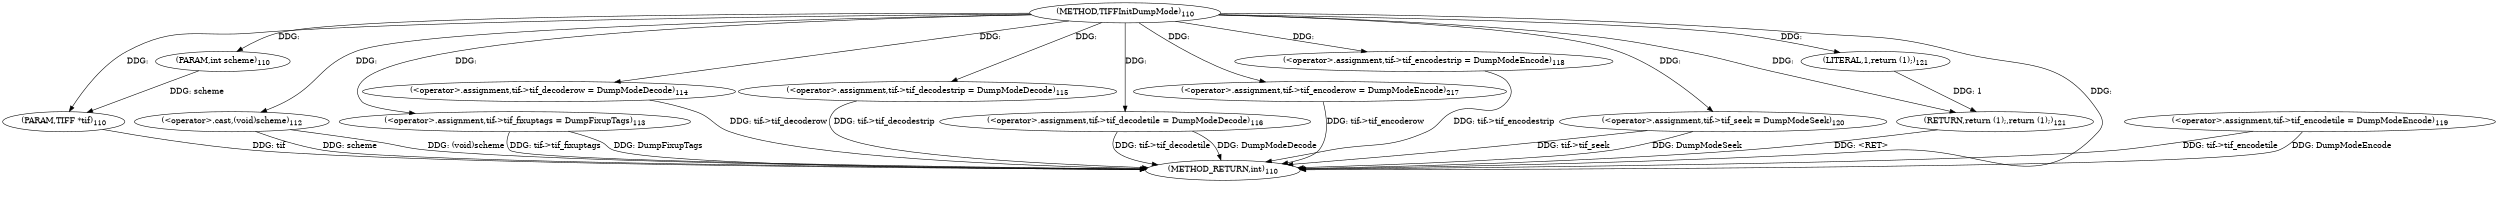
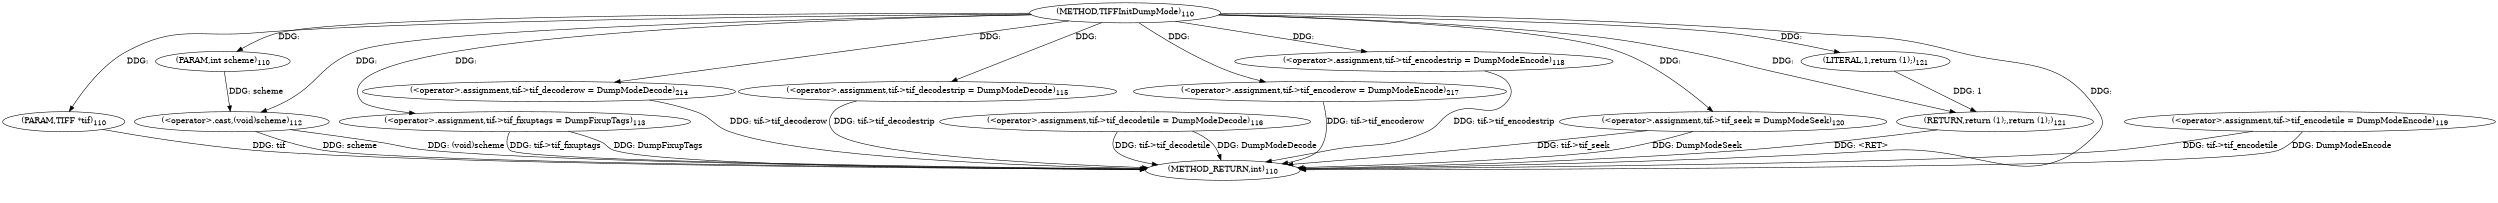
edge "(METHOD,TIFFInitDumpMode)" -> "(<operator>.assignment,tif->tif_decodetile = DumpModeDecode)": removed, label "DDG:"
edge "(PARAM,int scheme)" -> "(PARAM,TIFF *tif)": now "(PARAM,int scheme)" -> "(<operator>.cast,(void)scheme)"
node "(<operator>.assignment,tif->tif_decoderow = DumpModeDecode)": text "114" -> "214"
